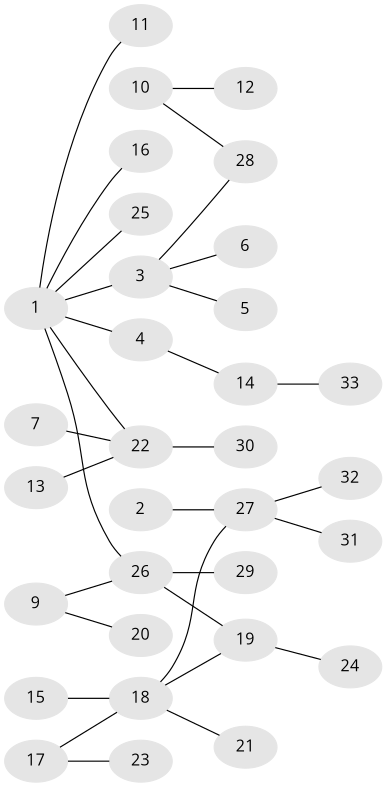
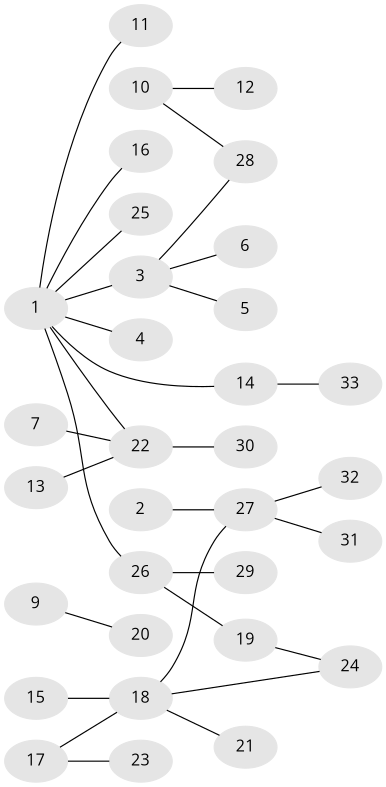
edge "4" -- "14": now "1" -- "14"
edge "26" -- "9": removed
edge "19" -- "18": now "24" -- "18"
